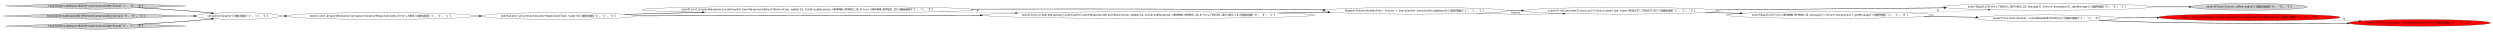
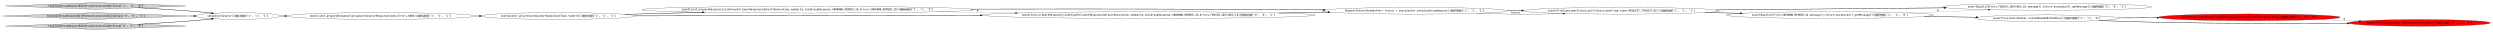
node "assertFalse(future.isRetriable())@@@10@@@['0', '0', '1']": removed
